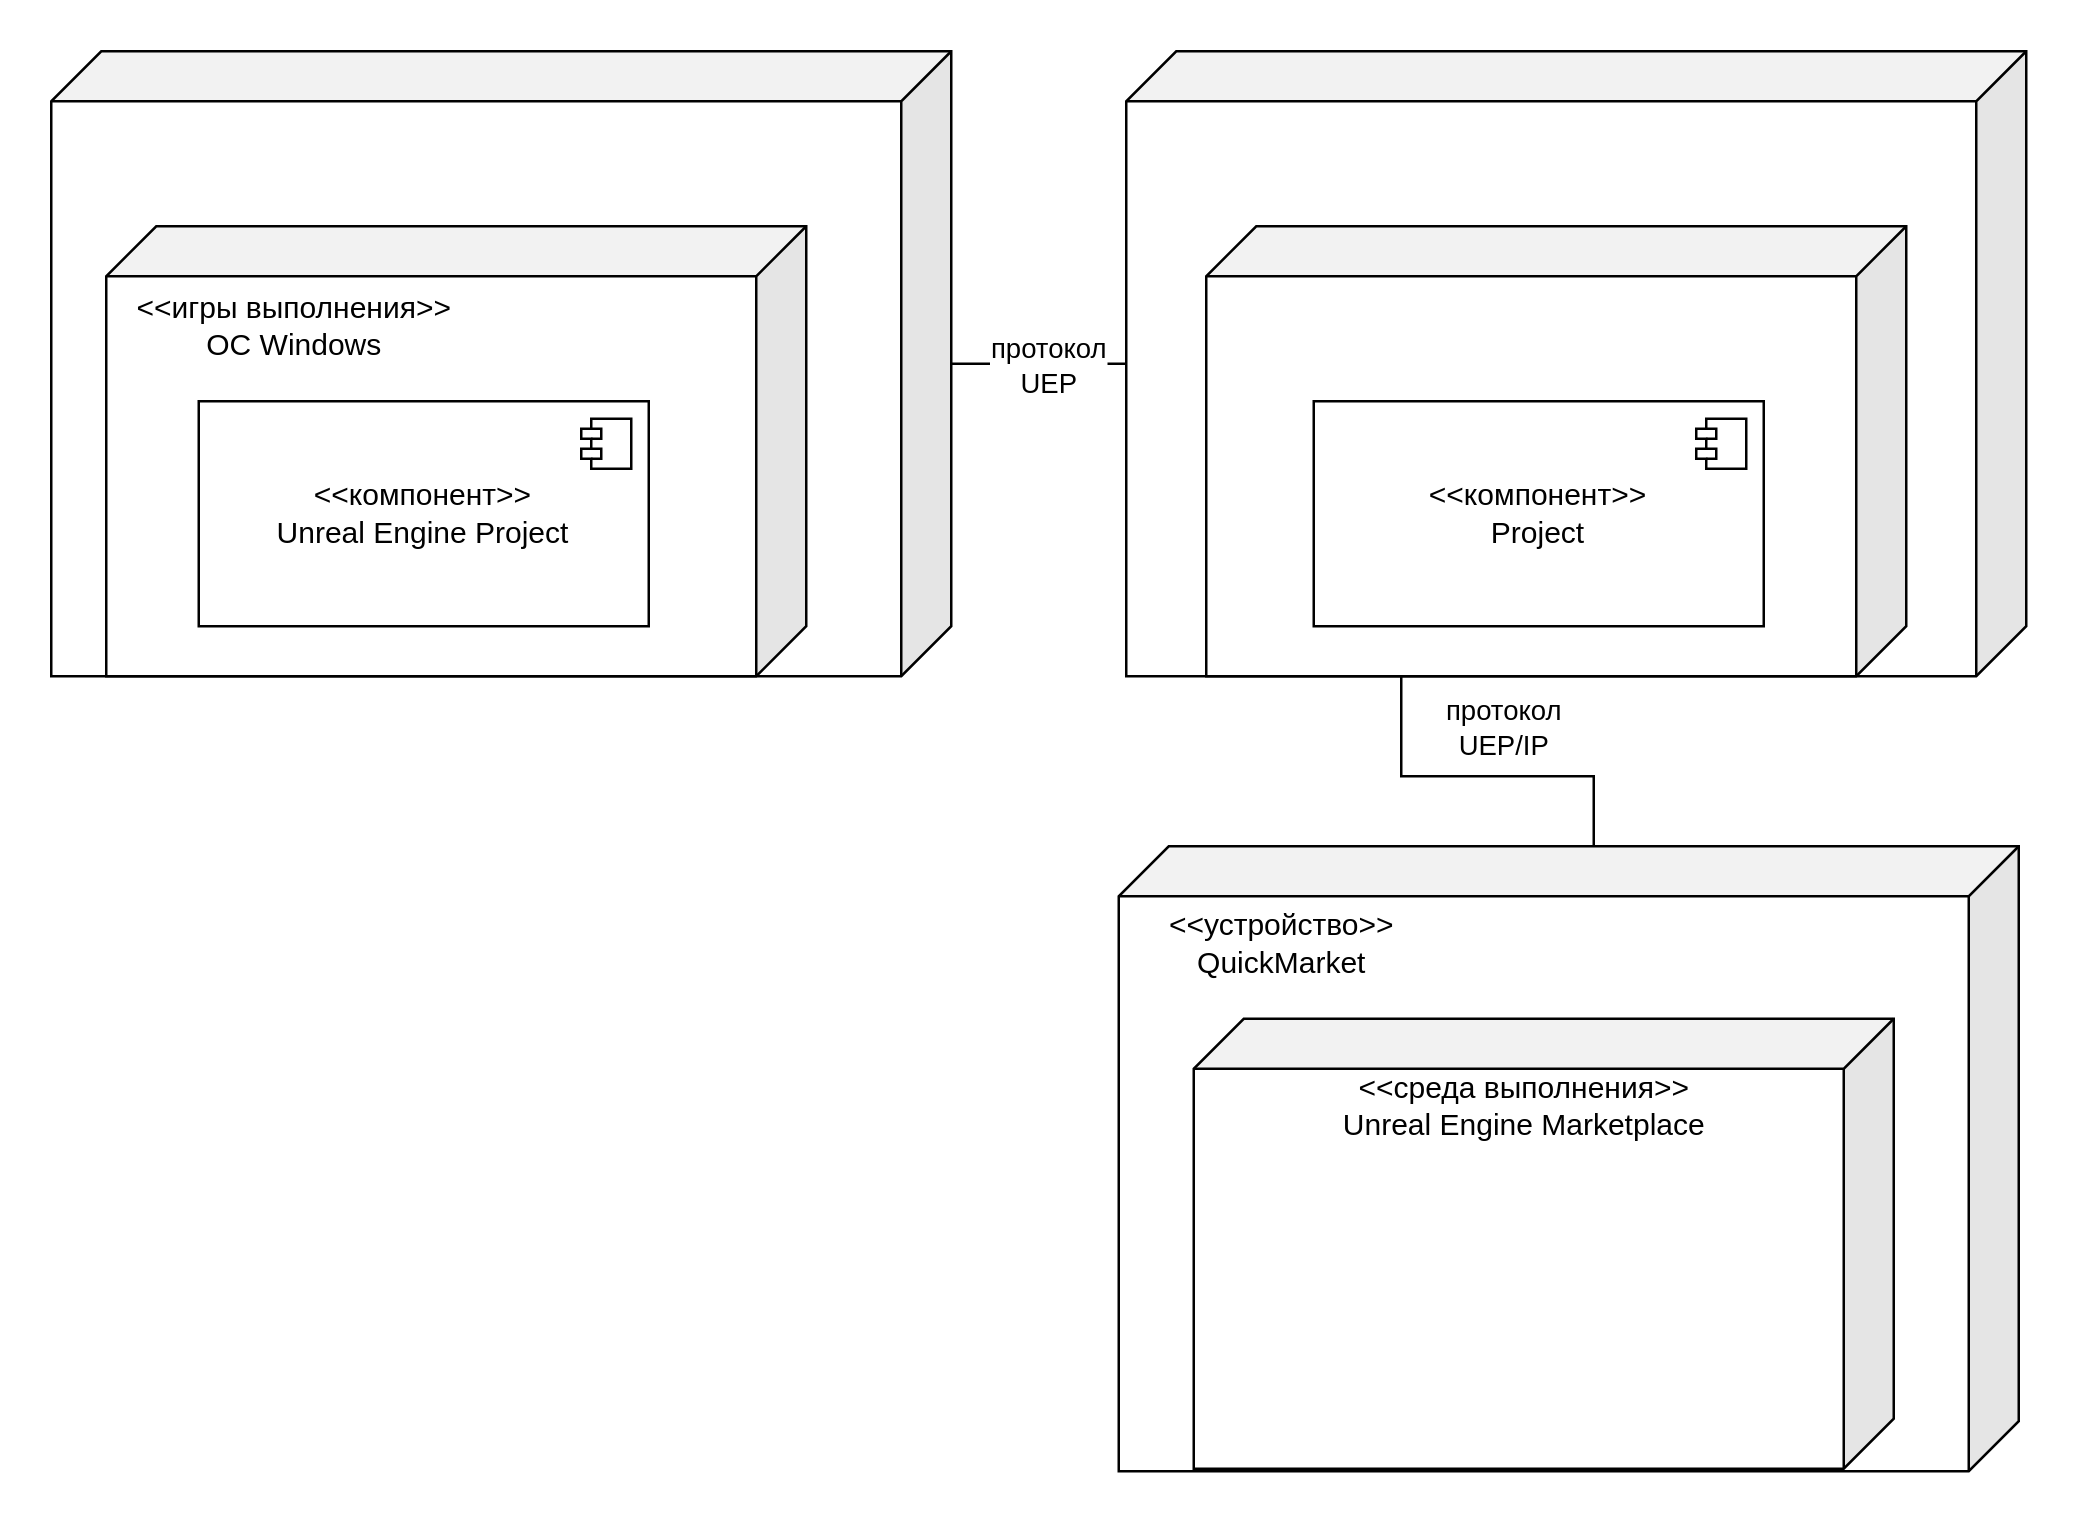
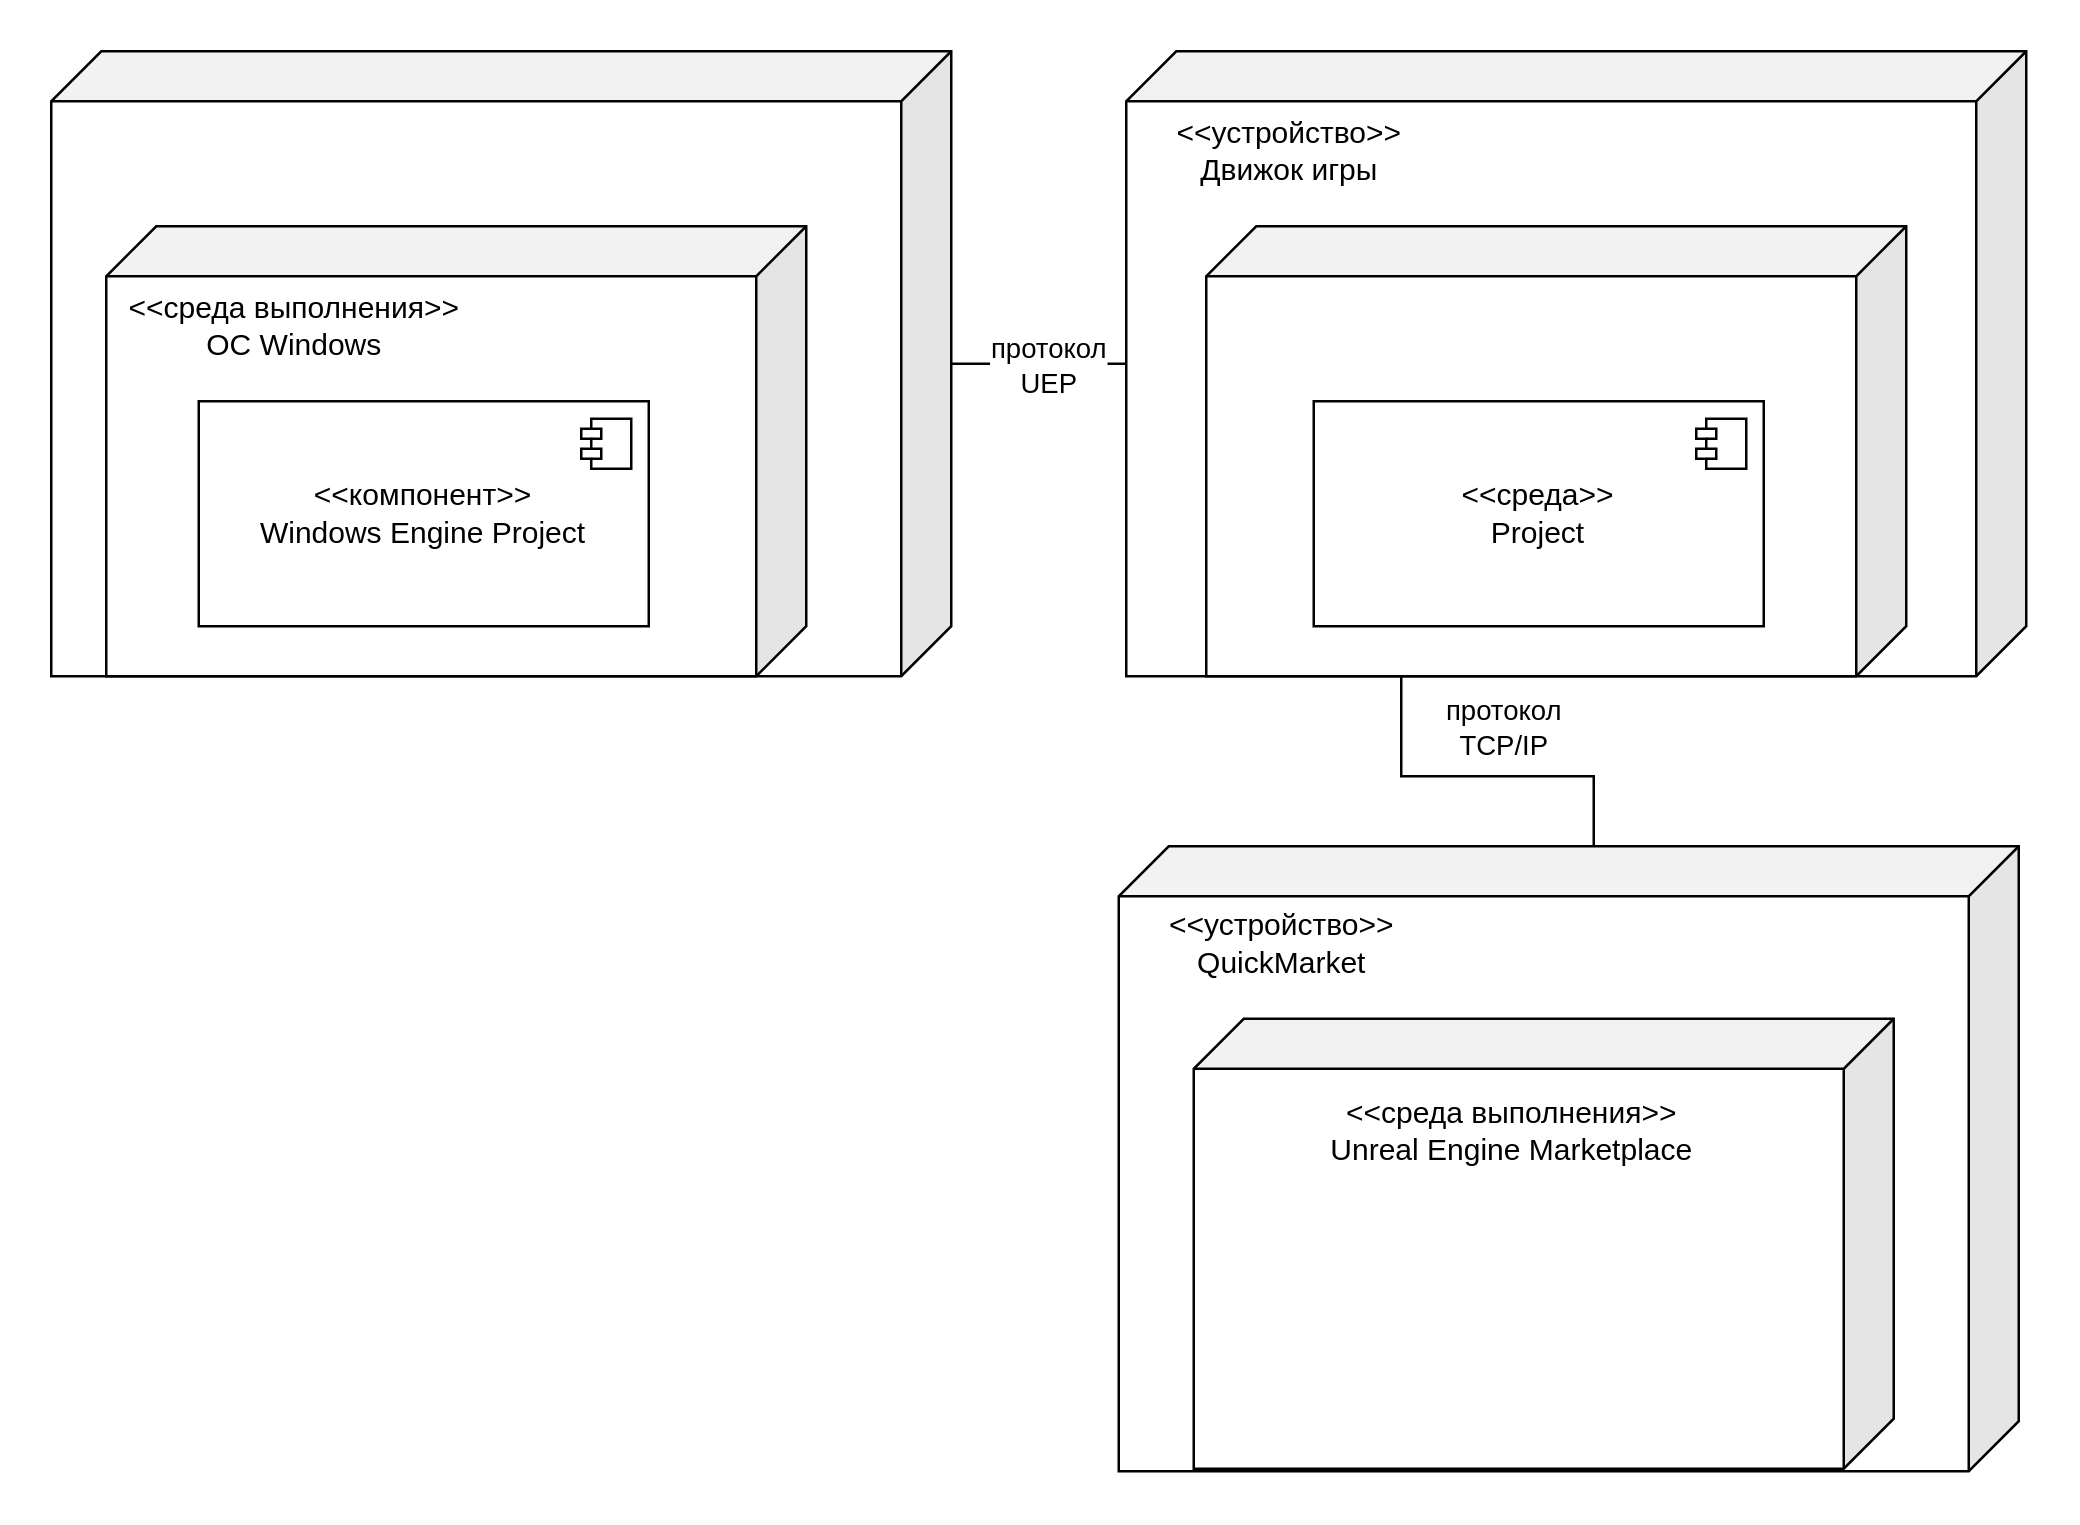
node "<<устройство>> Движок игры": added
node "<<игры выполнения>> ОС Windows": label "<<игры выполнения>> ОС Windows" -> "<<среда выполнения>> ОС Windows"
node "<<компонент>>Unreal Engine Project": label "<<компонент>>Unreal Engine Project" -> "<<компонент>>Windows Engine Project"
node "<<компонент>>Project": label "<<компонент>>Project" -> "<<среда>>Project"
node "протокол UEP/IP": label "протокол UEP/IP" -> "протокол TCP/IP"
node "<<среда выполнения>> Unreal Engine Marketplace": moved (1524, 1106) -> (1511, 1131)
